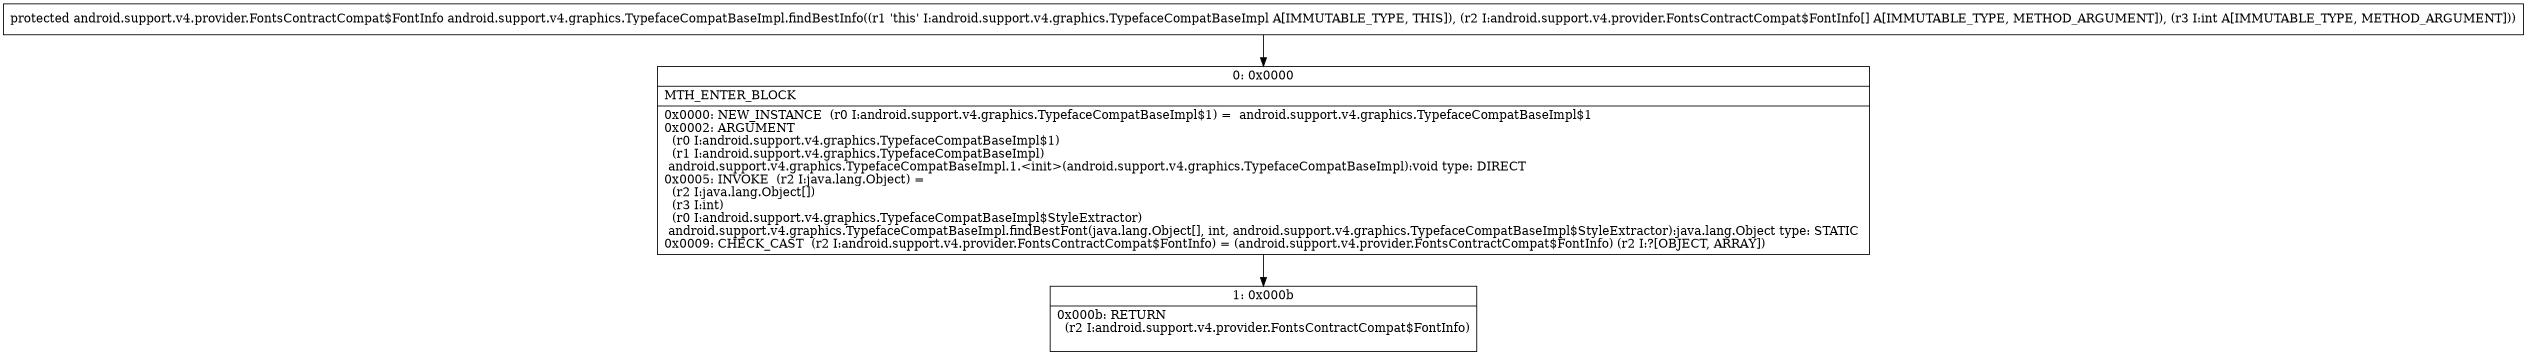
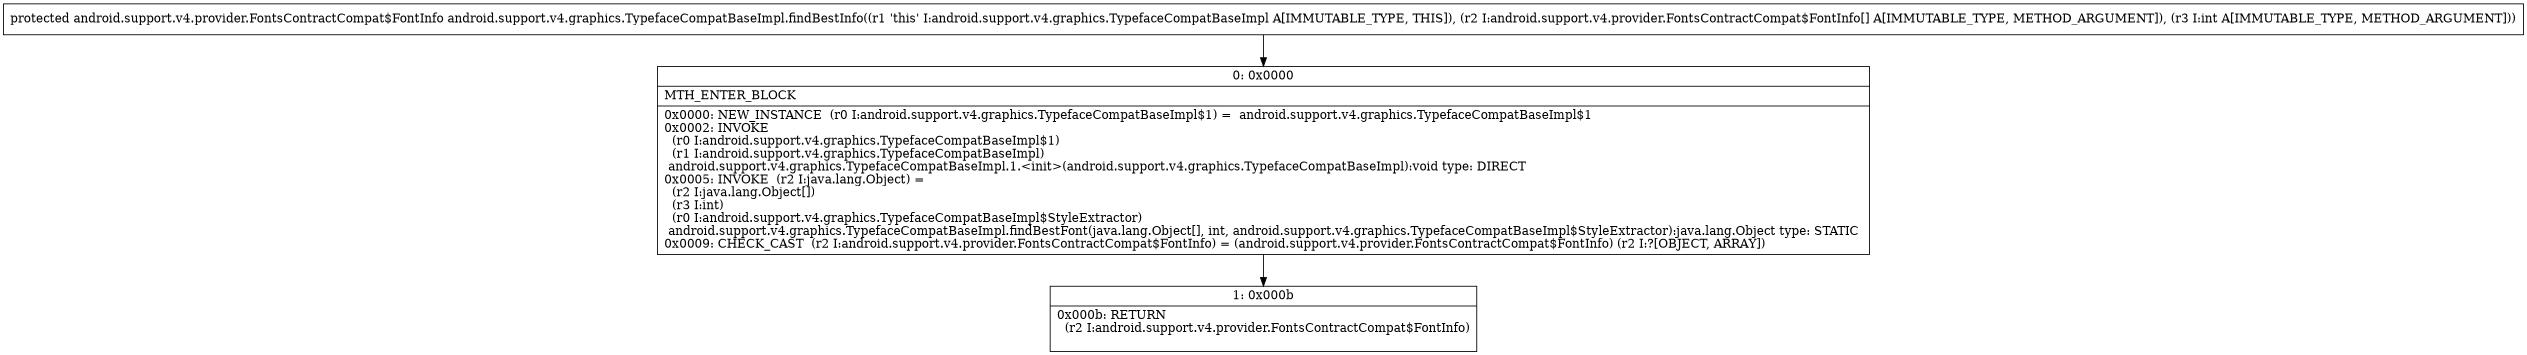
node "0: 0x0000": text "0x0002: ARGUMENT" -> "0x0002: INVOKE"
